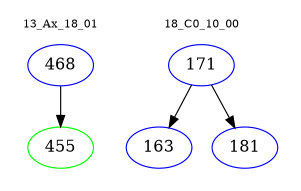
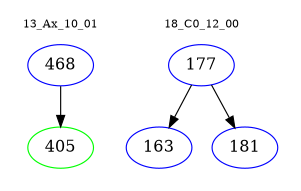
cluster "13_Ax_18_01": label "13_Ax_18_01" -> "13_Ax_10_01"
cluster "18_C0_10_00": label "18_C0_10_00" -> "18_C0_12_00"
node "171": label "171" -> "177"
node "455": label "455" -> "405"
